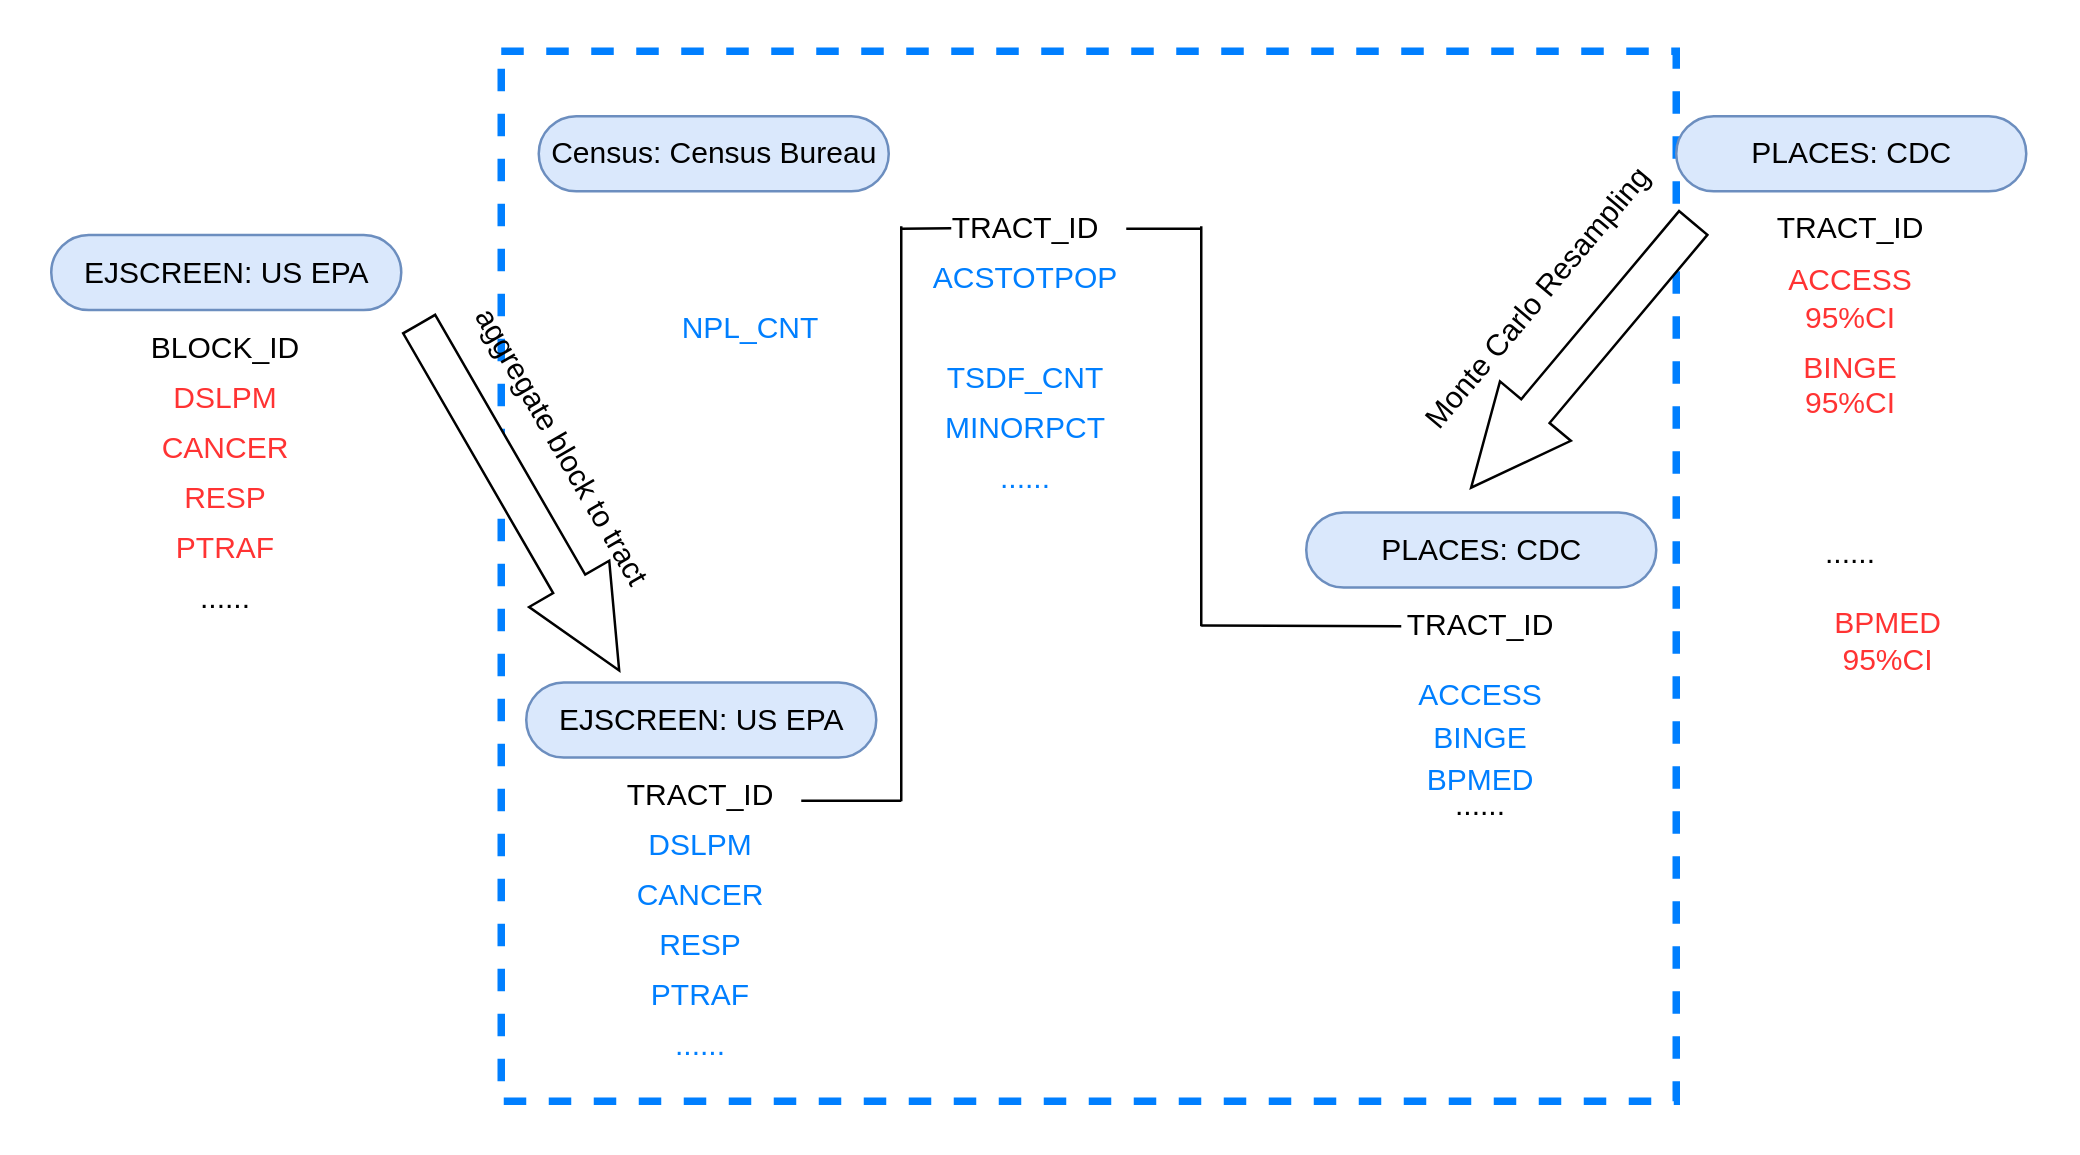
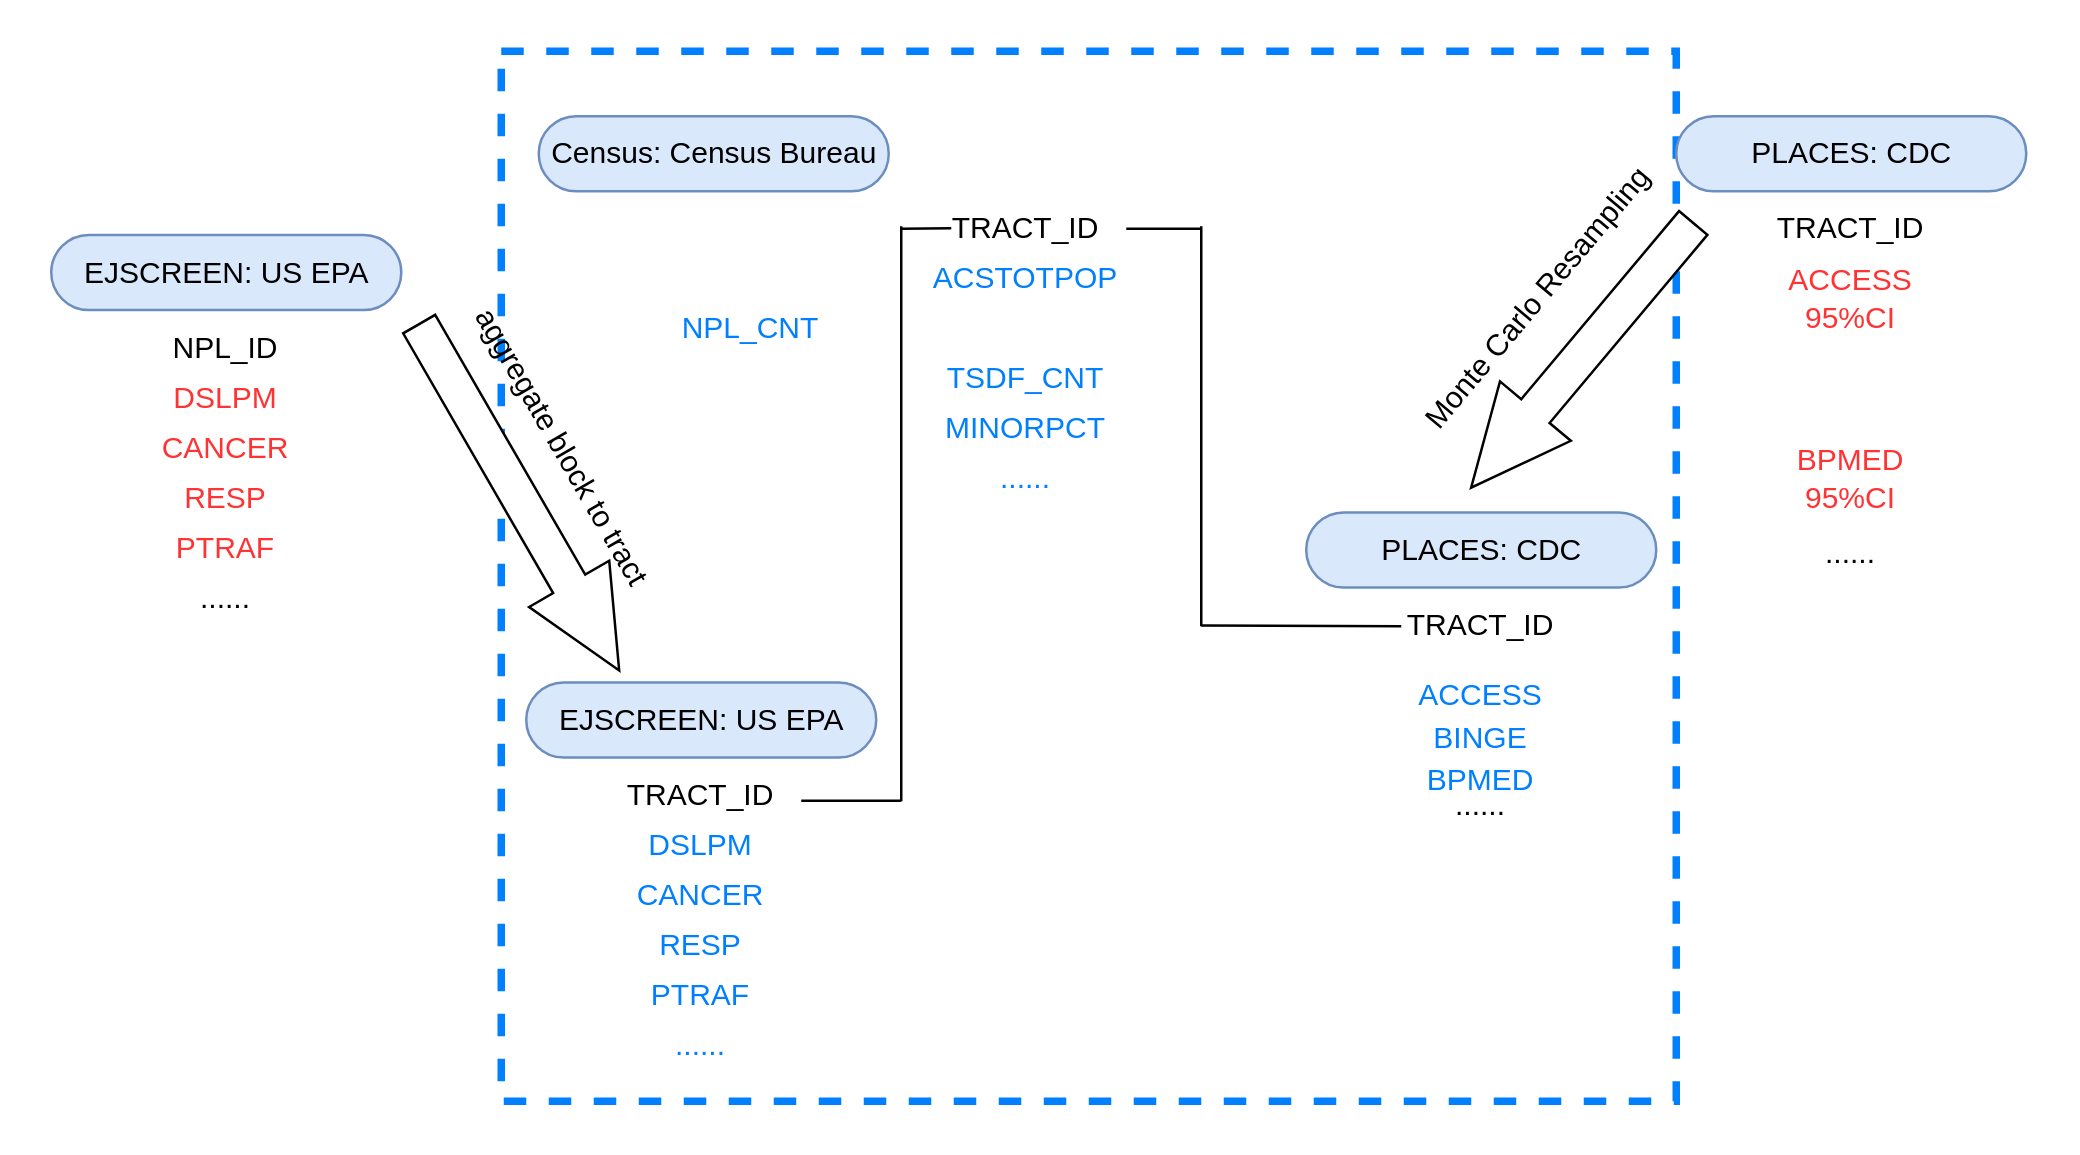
node "BLOCK_ID": label "BLOCK_ID" -> "NPL_ID"
node "BINGE 95%CI": removed
node "BPMED 95%CI": moved (1889, 641) -> (1851, 479)
